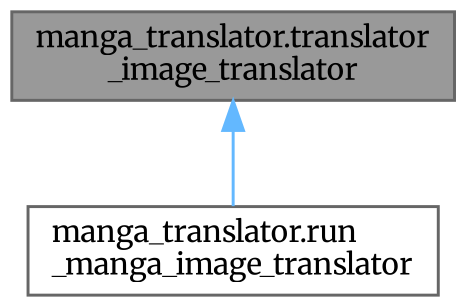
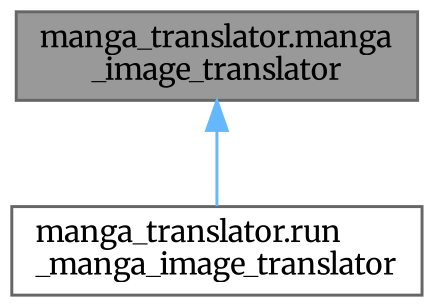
node "manga_translator.translator _image_translator": label "manga_translator.translator _image_translator" -> "manga_translator.manga _image_translator"
